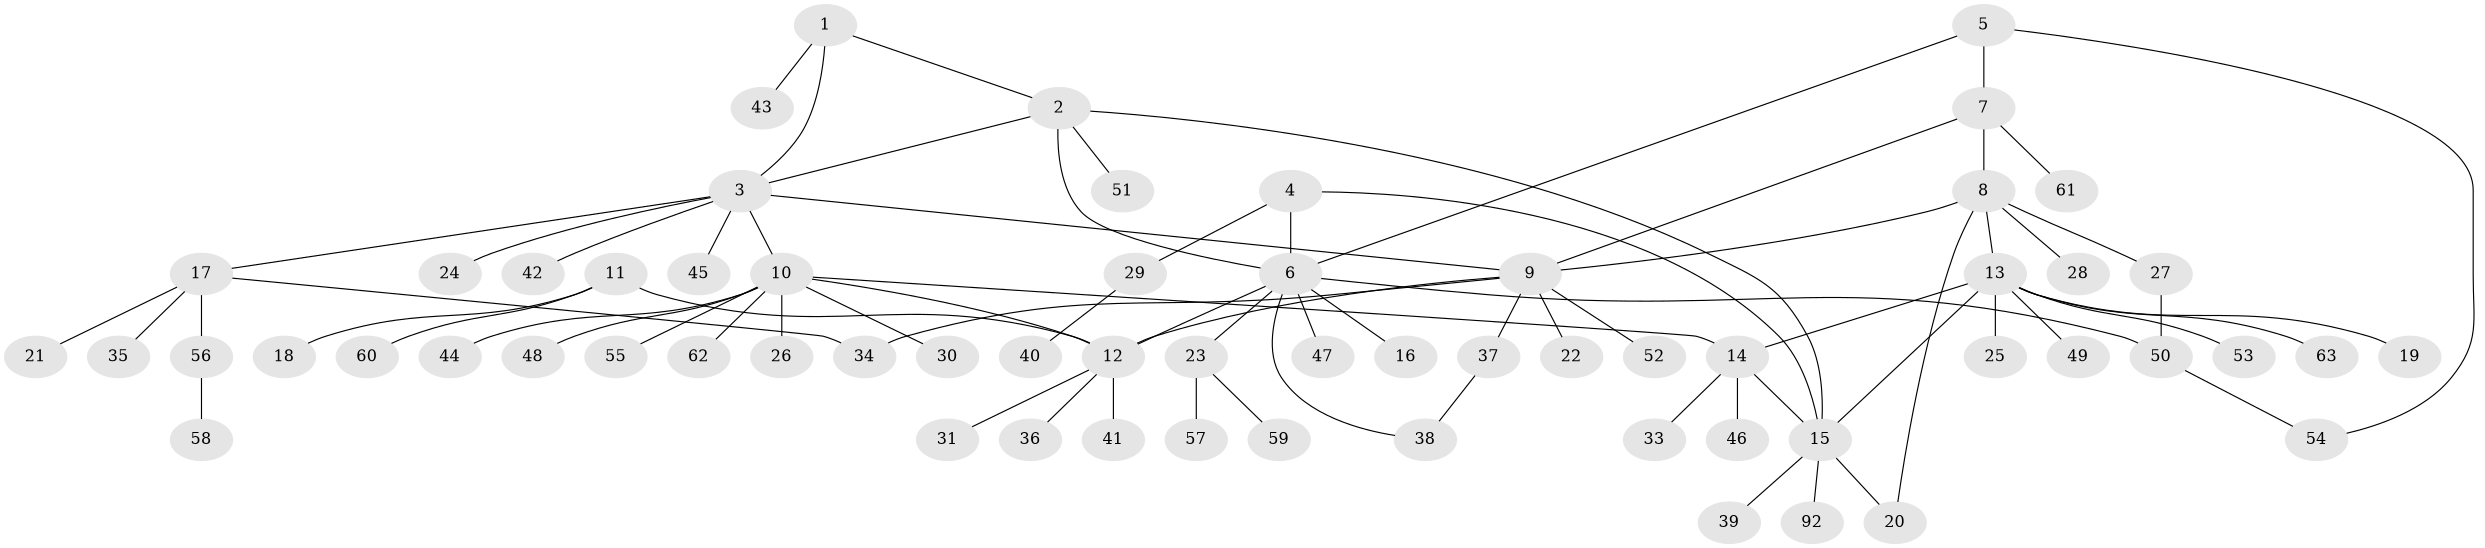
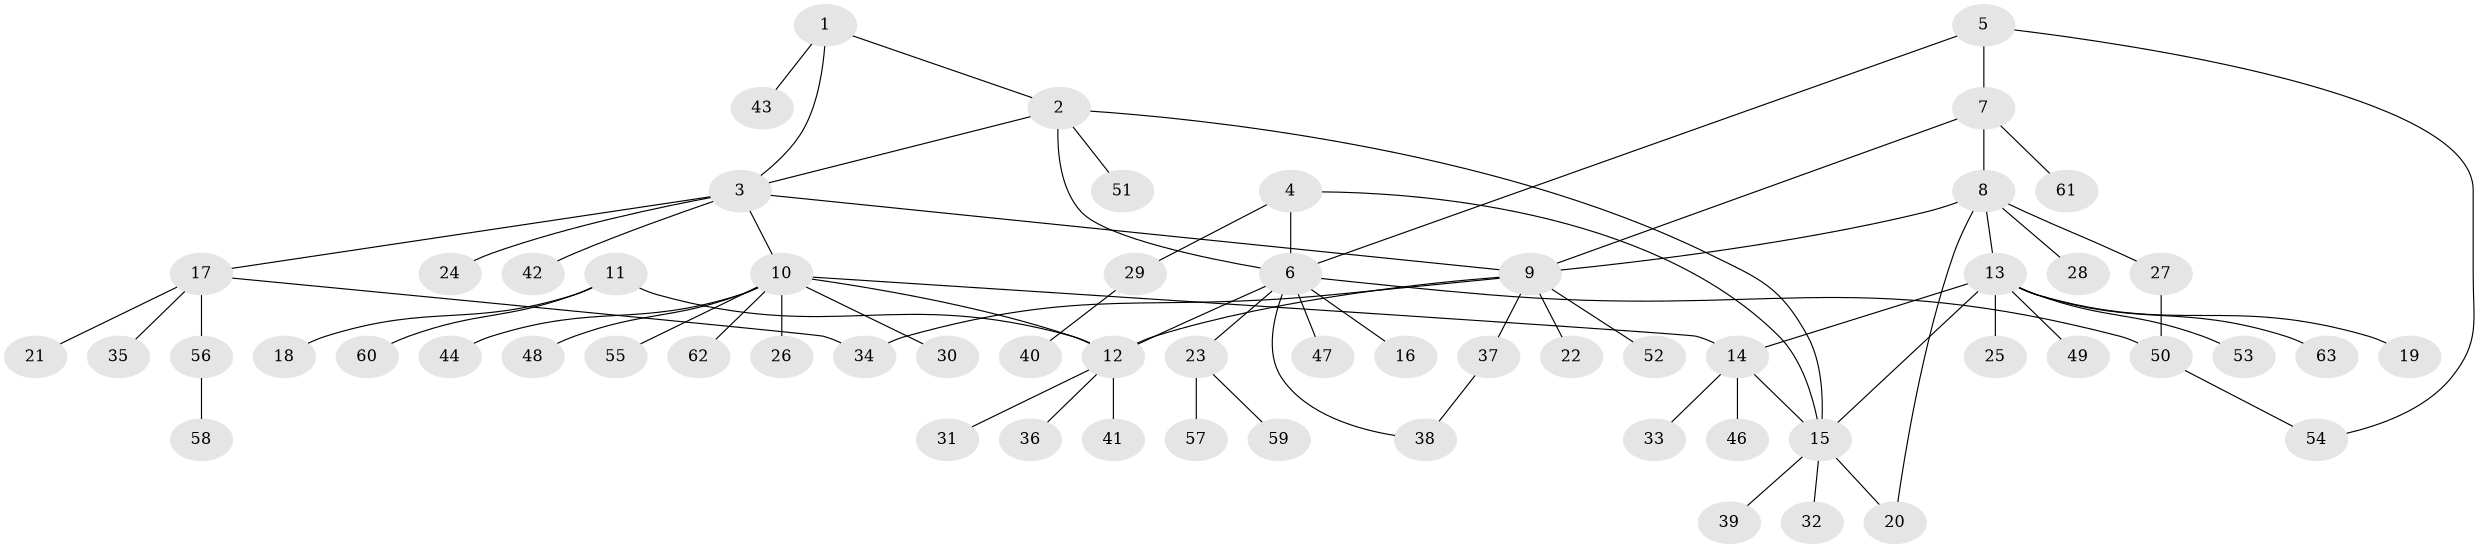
node "45": removed
node "92": label "92" -> "32"
